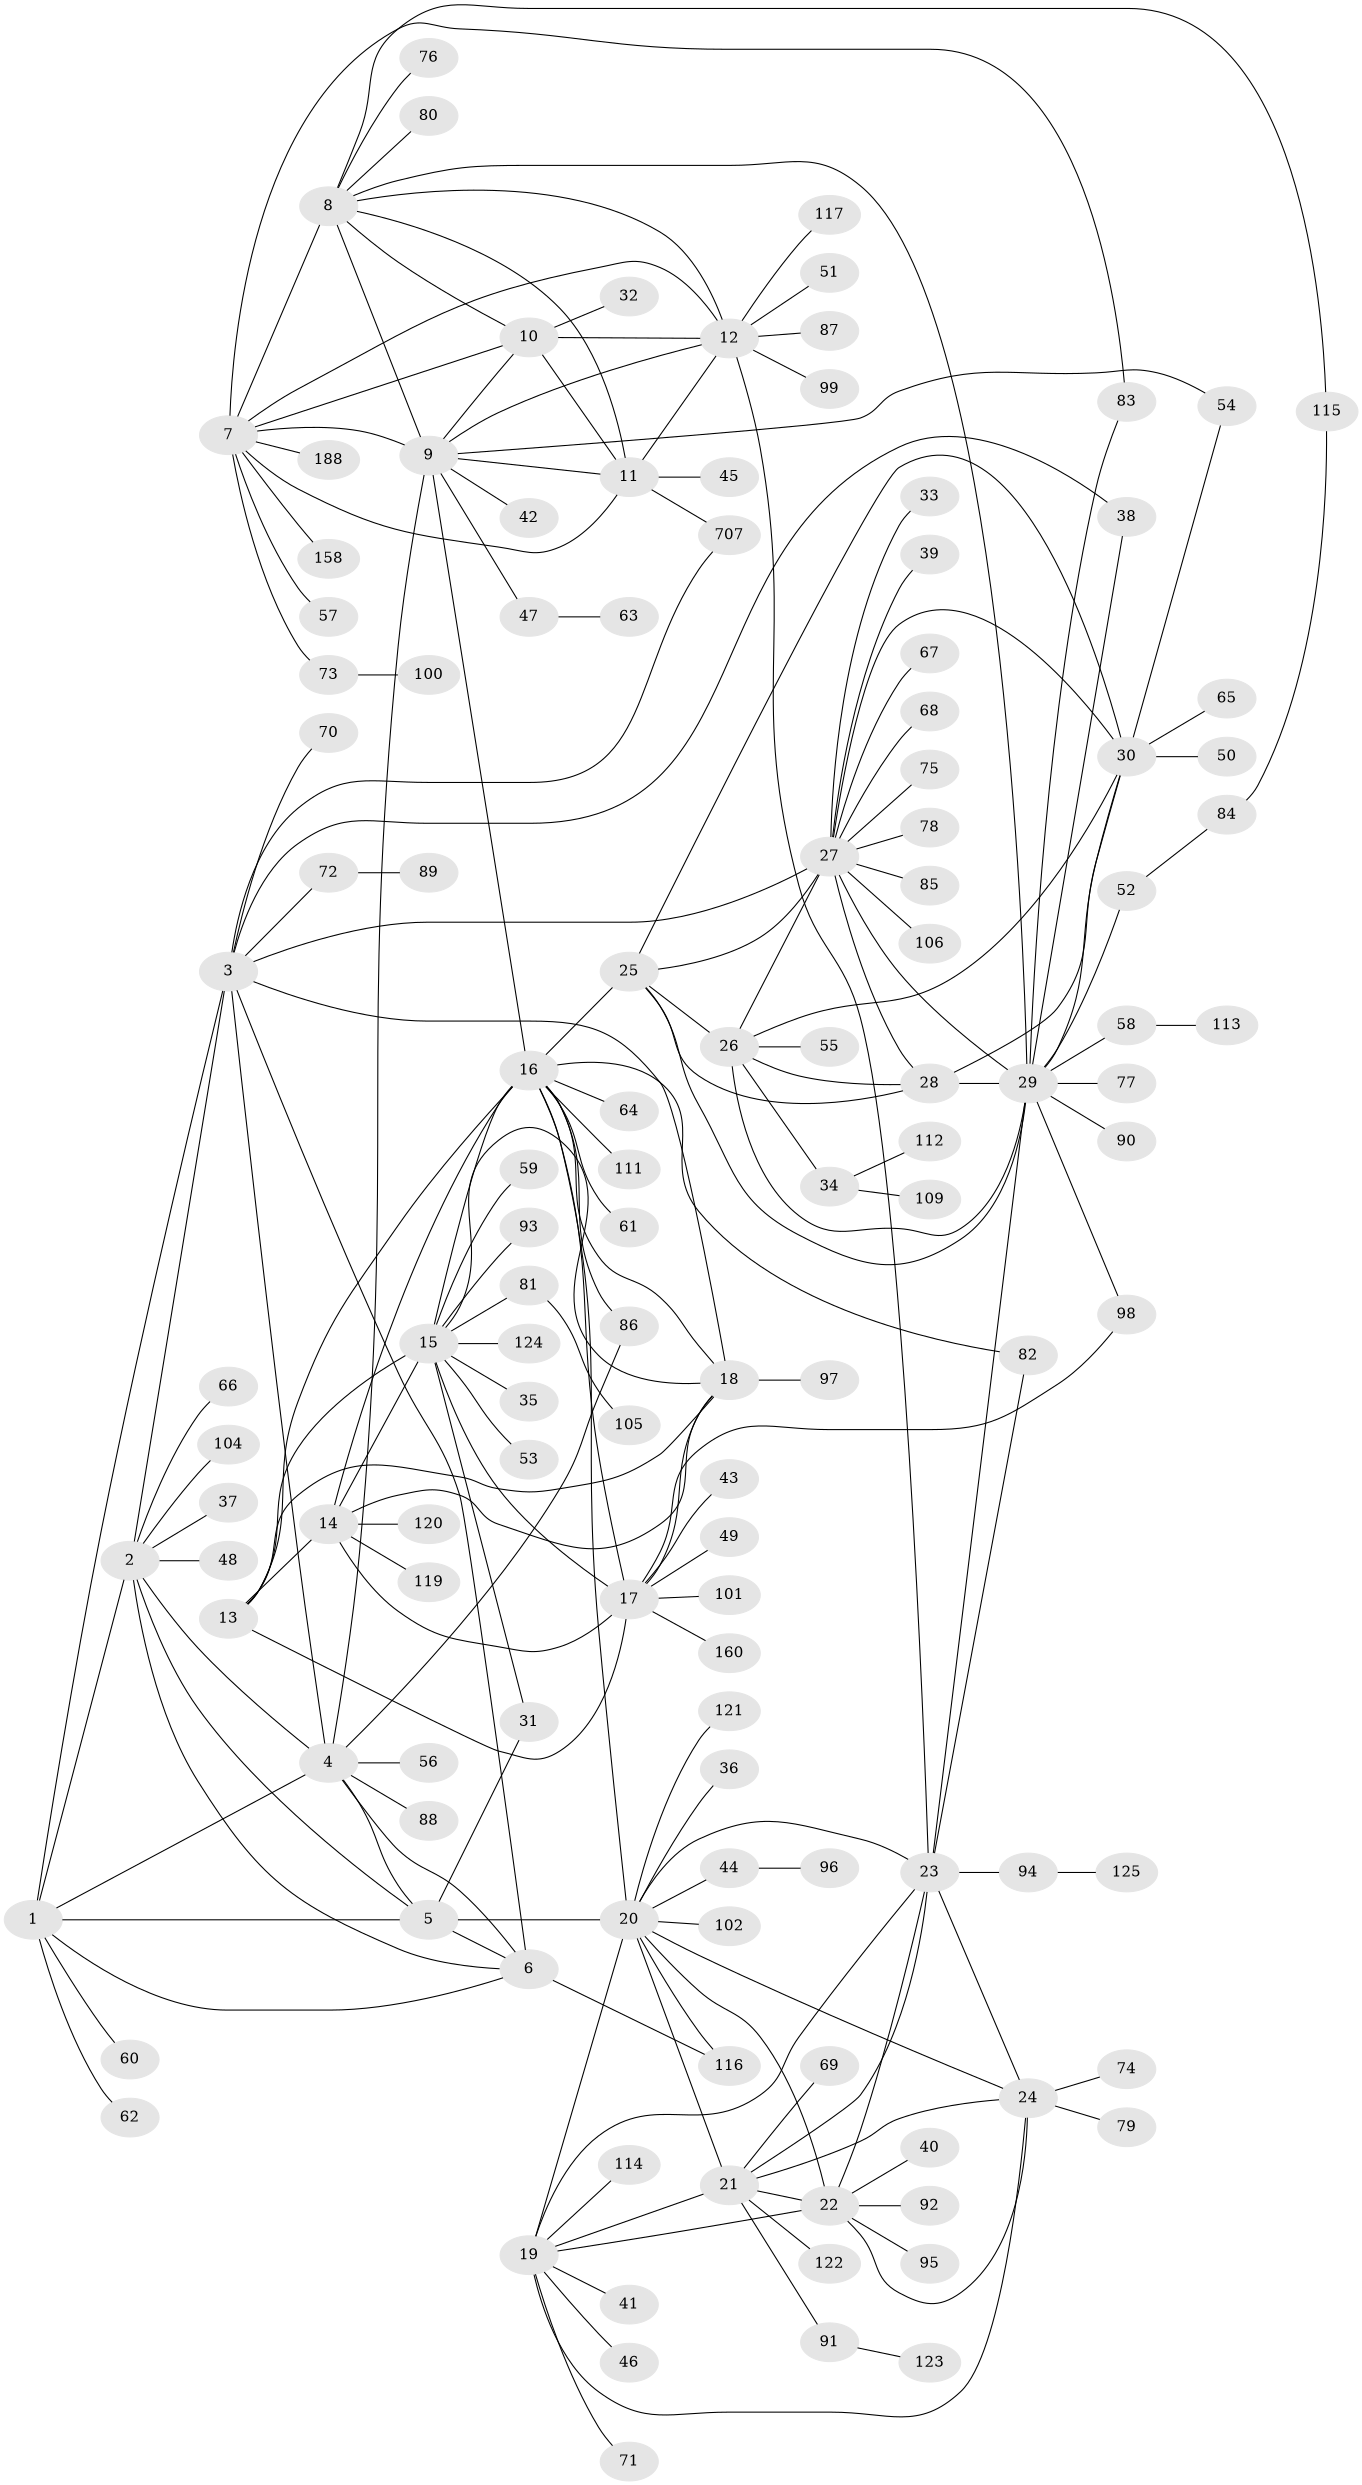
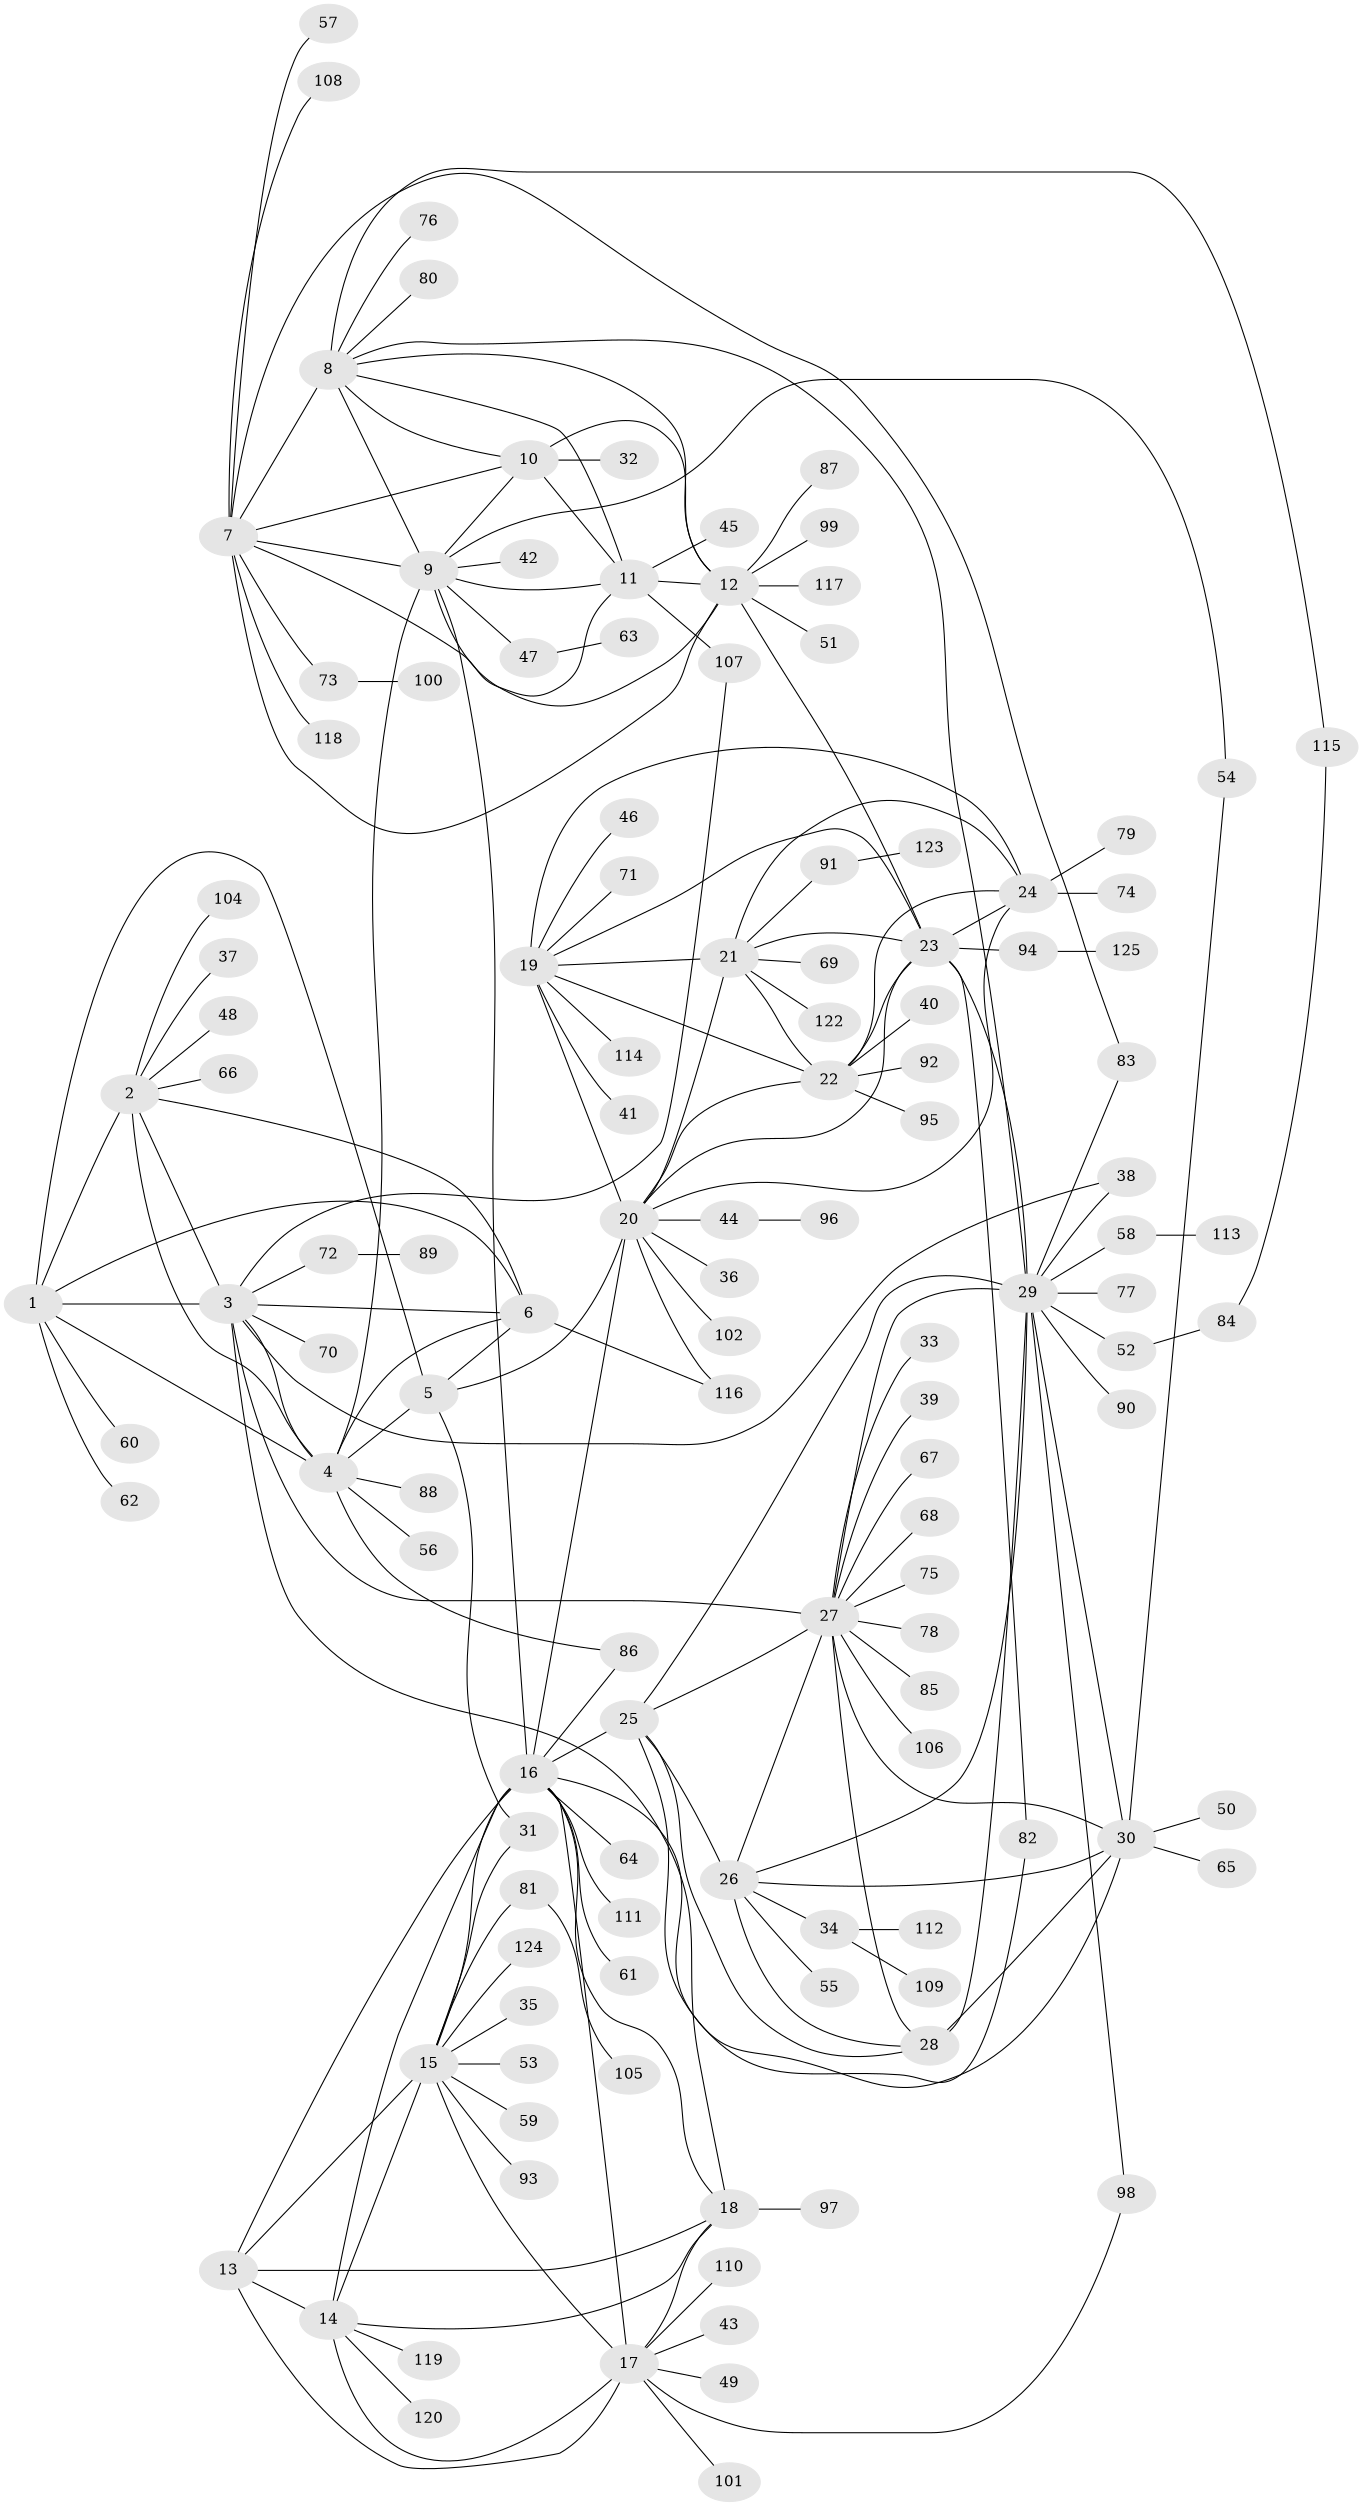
node "188": label "188" -> "108"
node "707": label "707" -> "107"
node "158": label "158" -> "118"
edge "15" -- "18": removed
node "160": label "160" -> "110"
node "121": removed
edge "2" -- "5": removed
